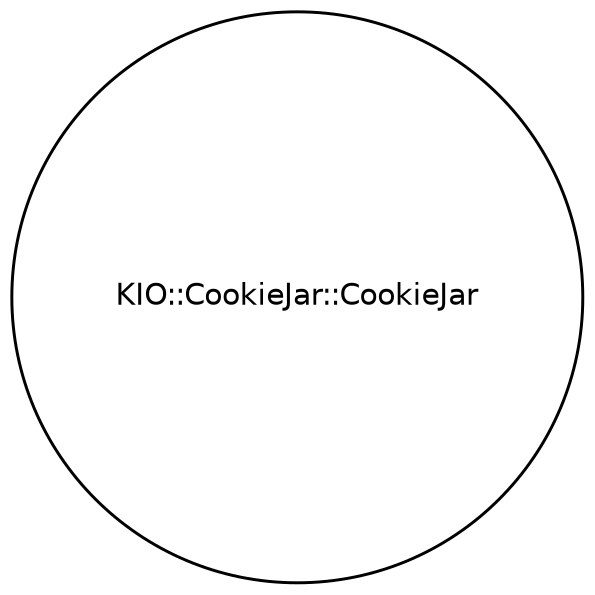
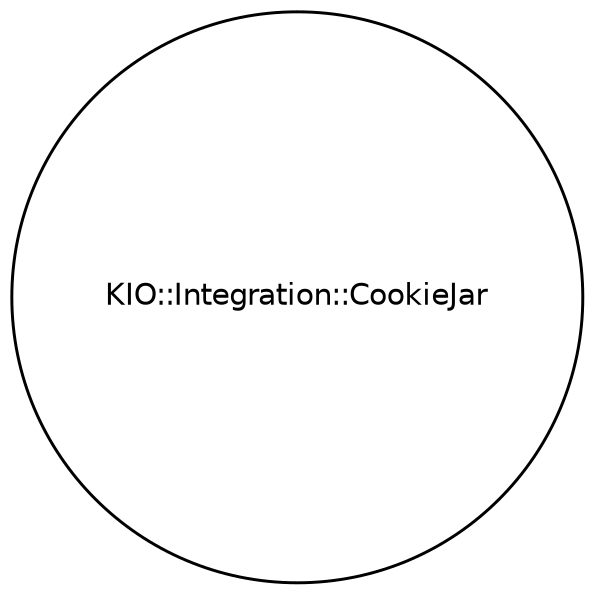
node "KIO::CookieJar::CookieJar": label "KIO::CookieJar::CookieJar" -> "KIO::Integration::CookieJar"
